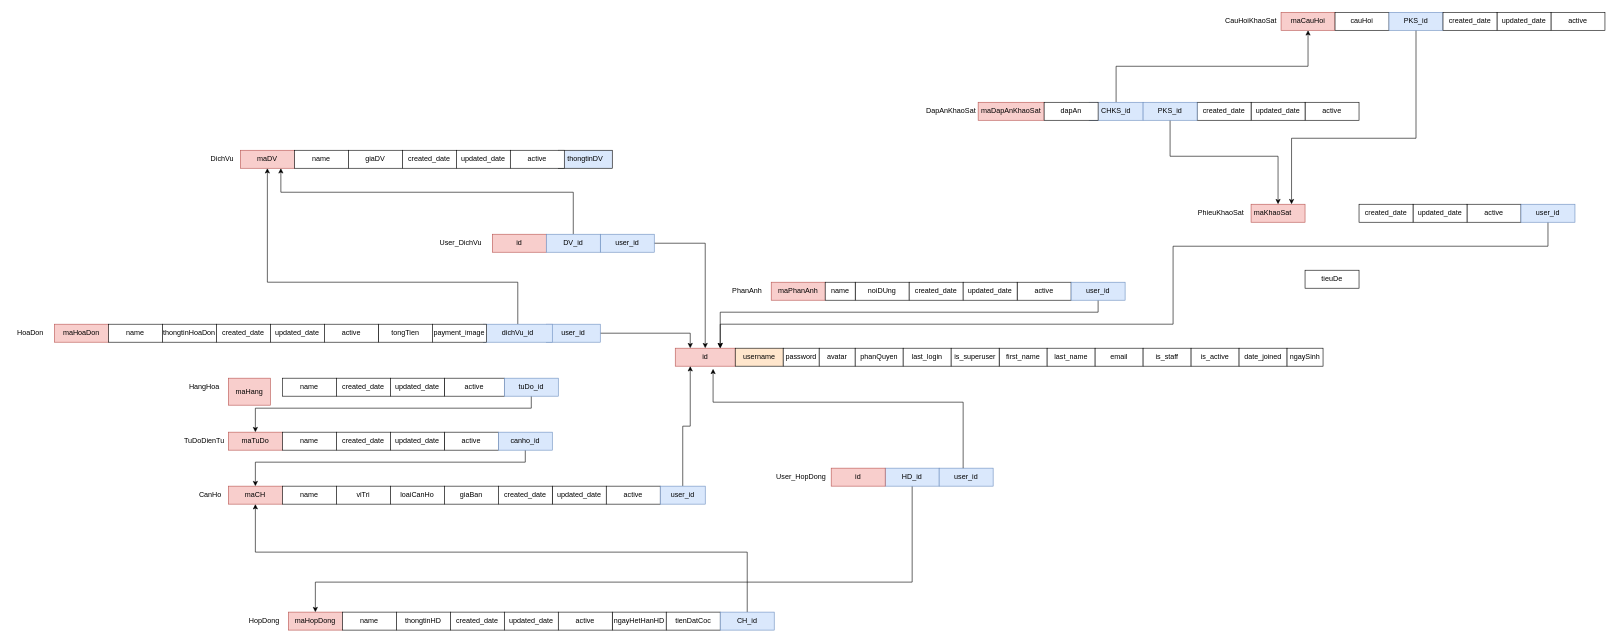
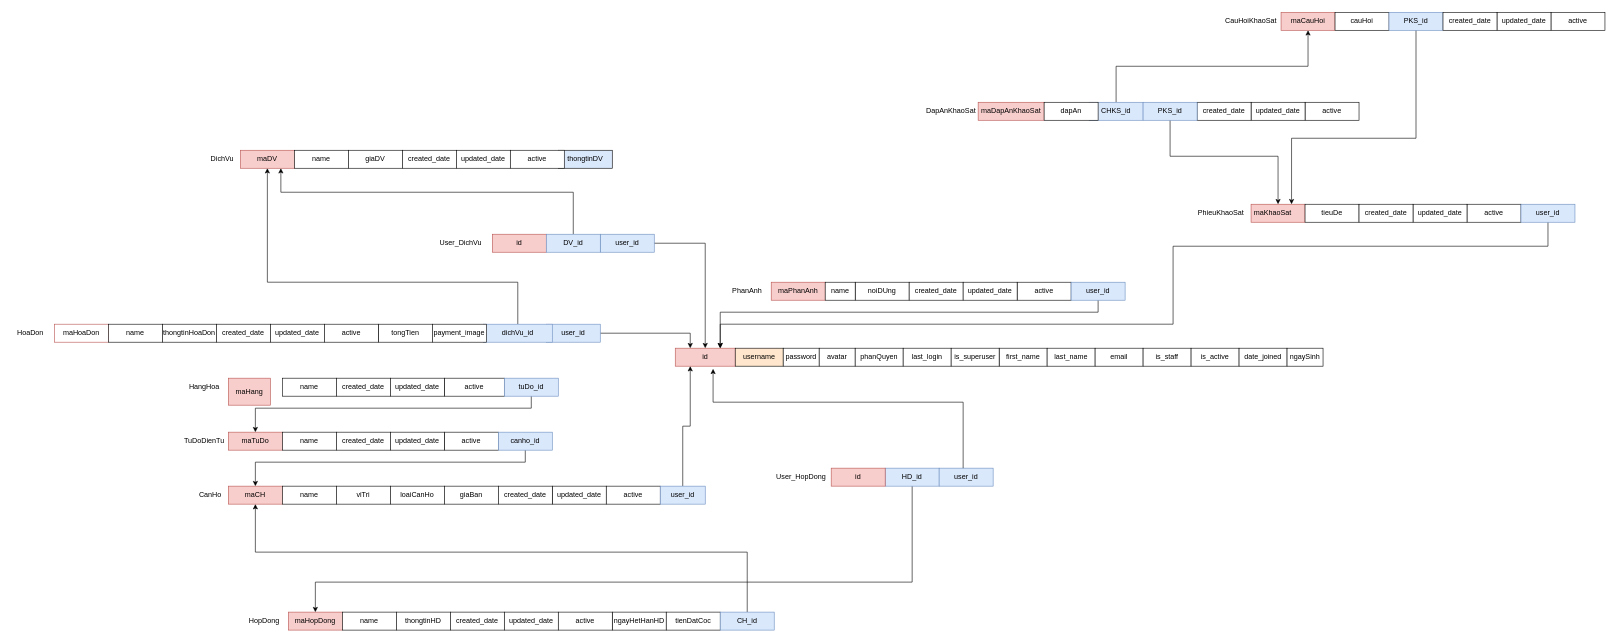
node "tieuDe": moved (1332, 279) -> (1332, 213)
node "maHoaDon": fillcolor #f8cecc -> #ffffff
